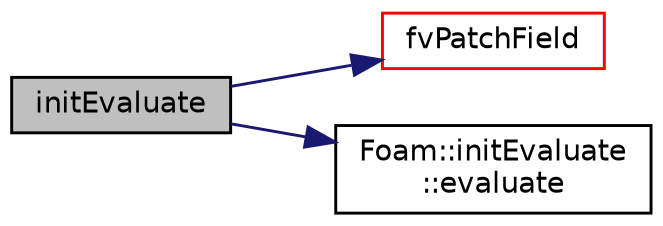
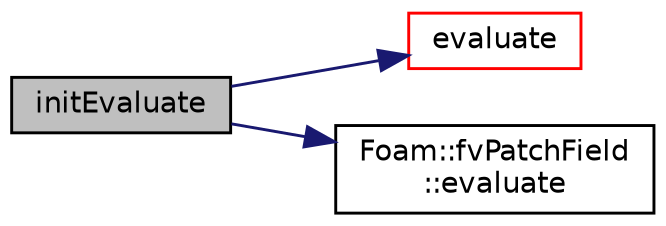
node "fvPatchField": label "fvPatchField" -> "evaluate"
node "Foam::initEvaluate ::evaluate": label "Foam::initEvaluate ::evaluate" -> "Foam::fvPatchField ::evaluate"
